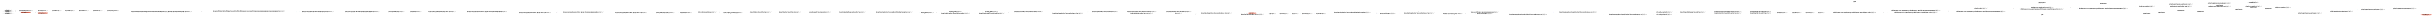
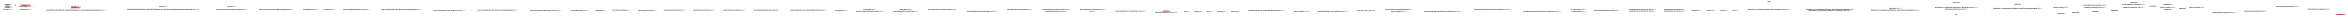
node "EasyMock.reset(taskMaster)@@@7@@@['1', '1', '1']": removed
